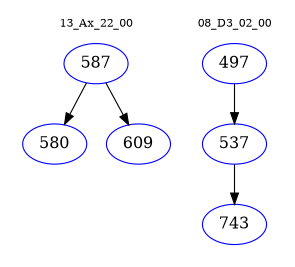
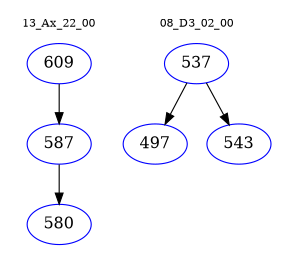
edge "497" -> "537": reversed
edge "587" -> "609": reversed
node "743": label "743" -> "543"
